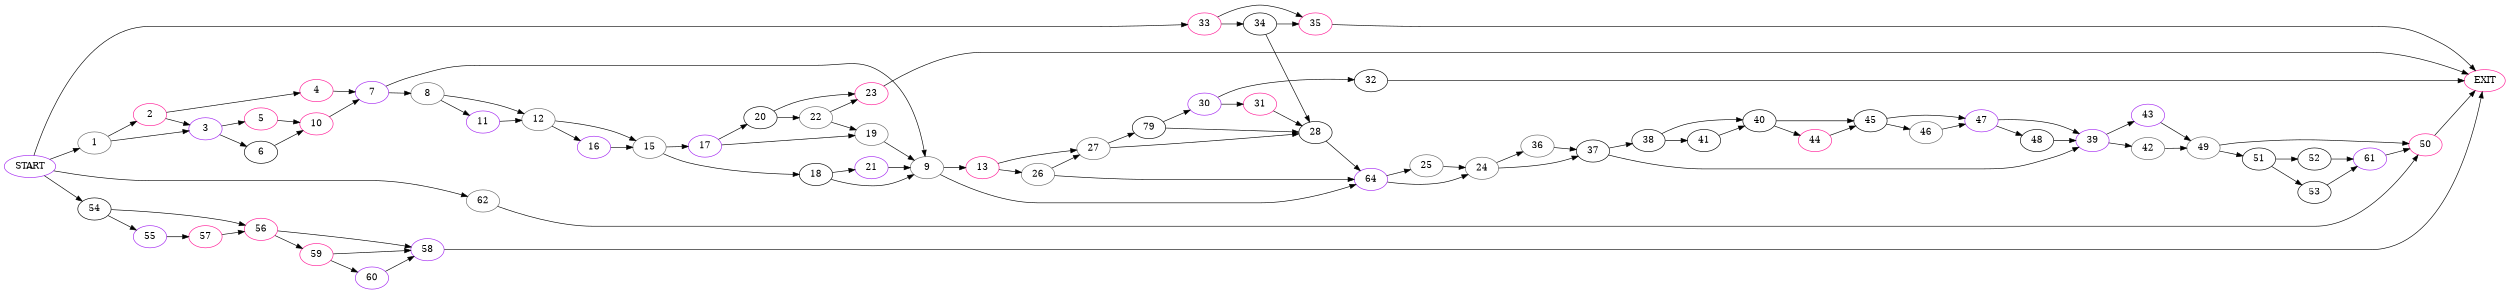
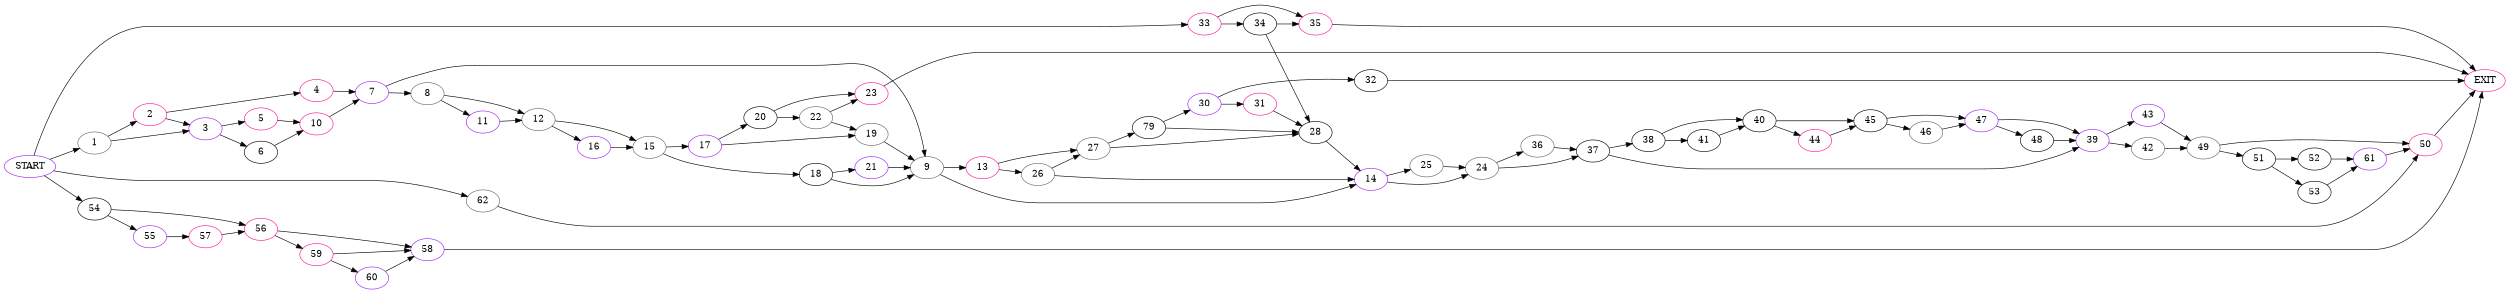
node "64": label "64" -> "14"
